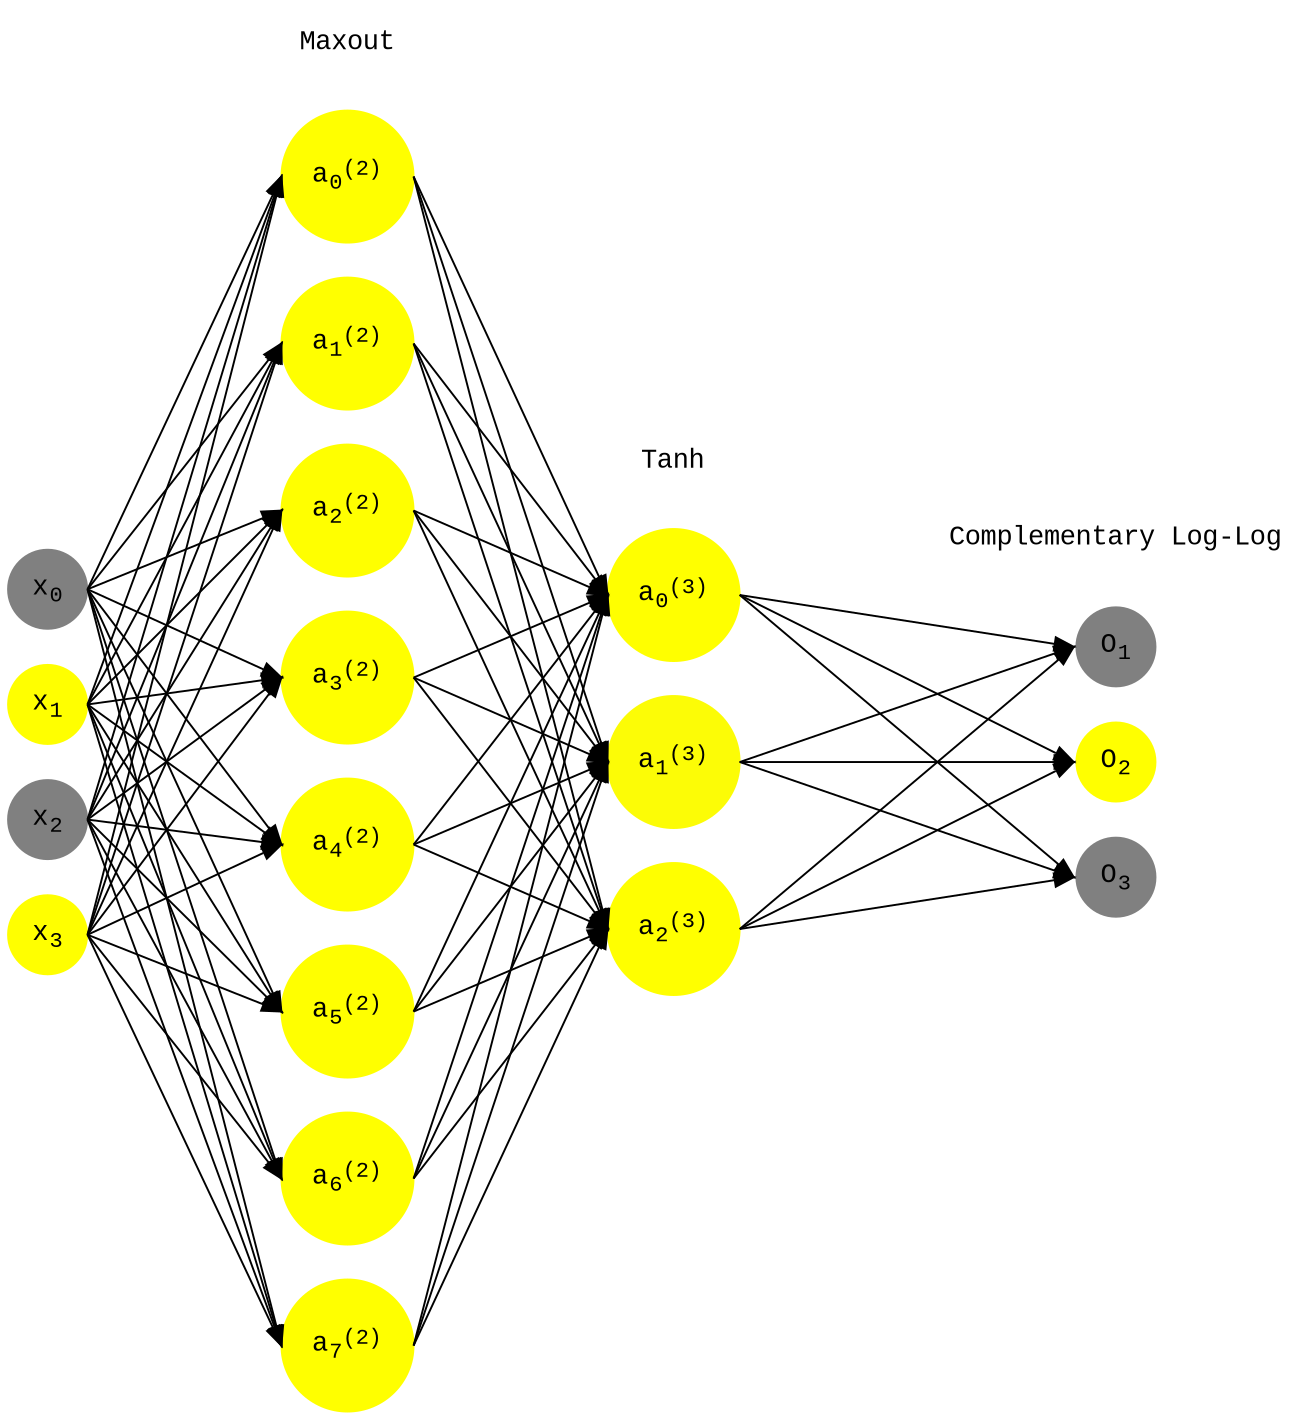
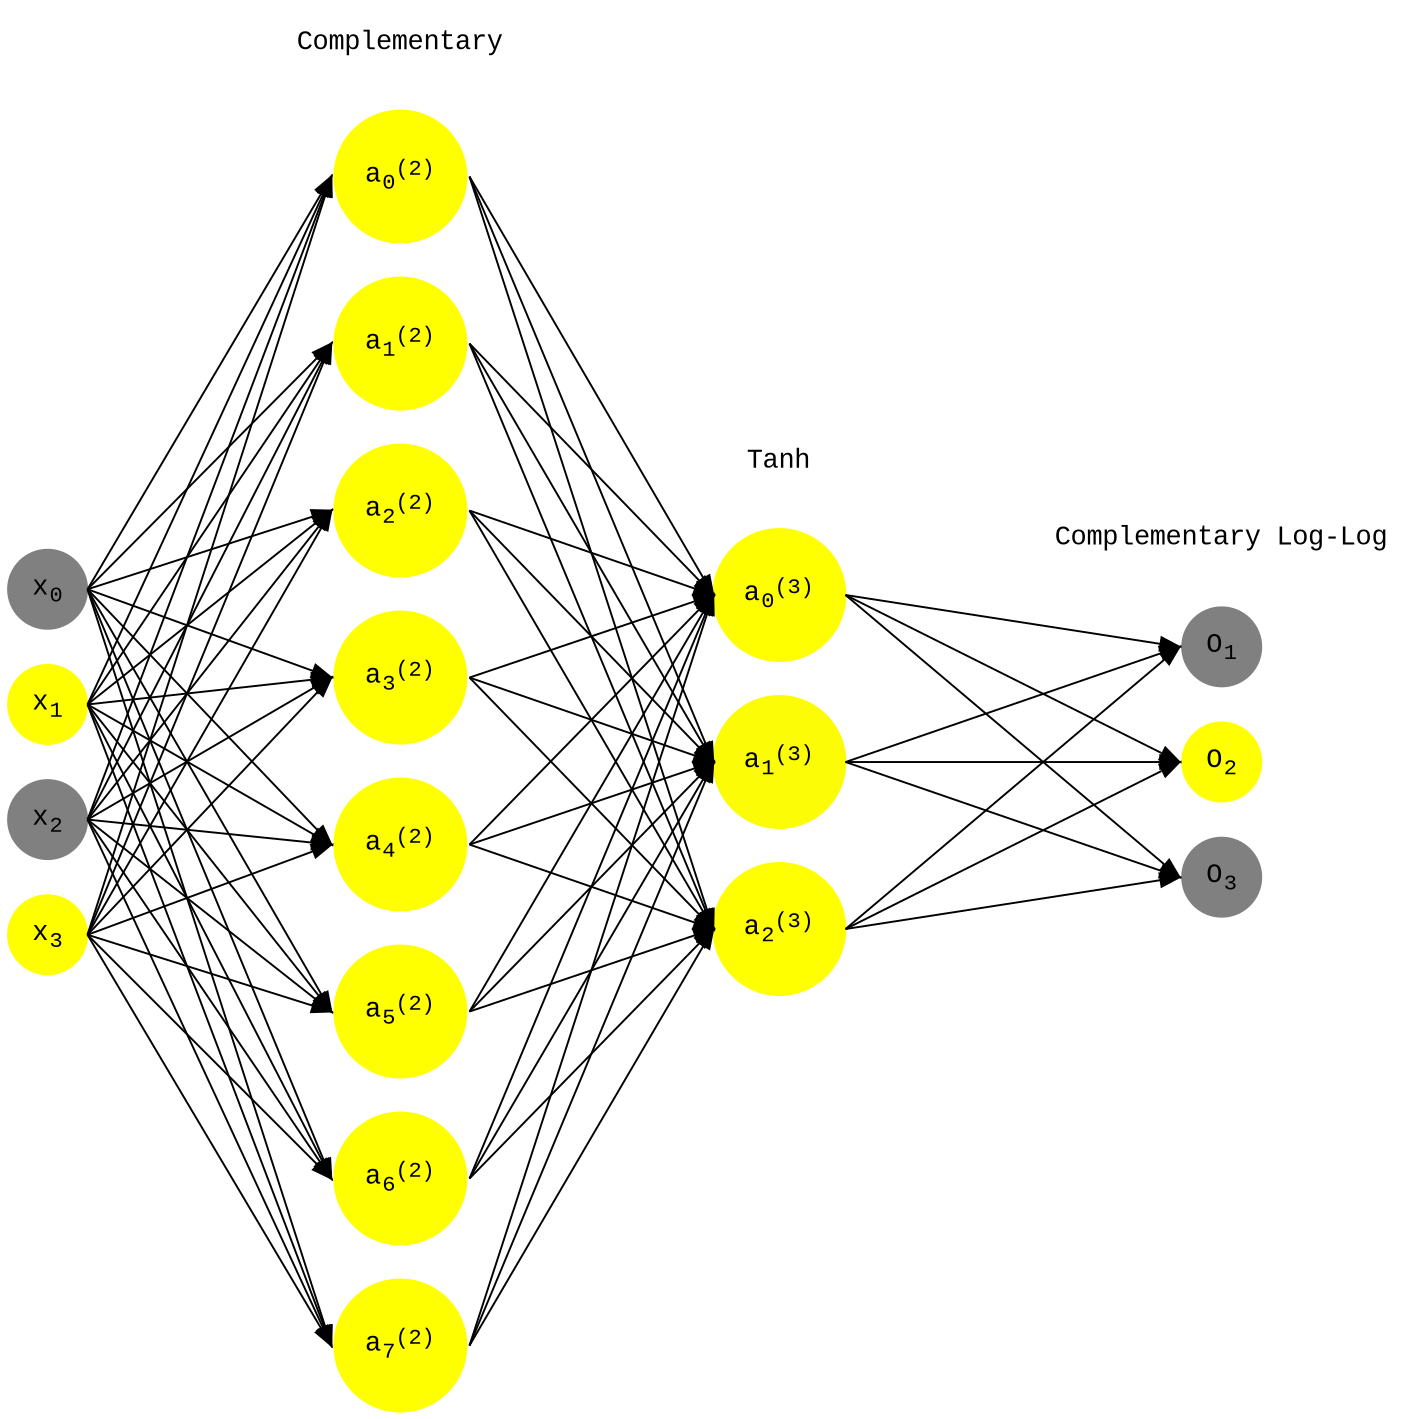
node "Maxout": label "Maxout" -> "Complementary"
